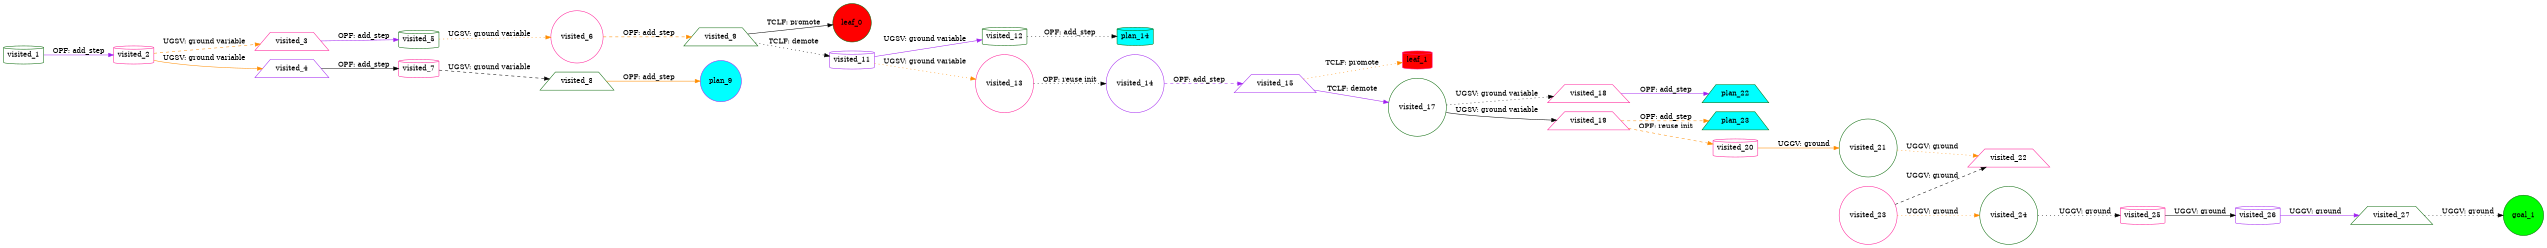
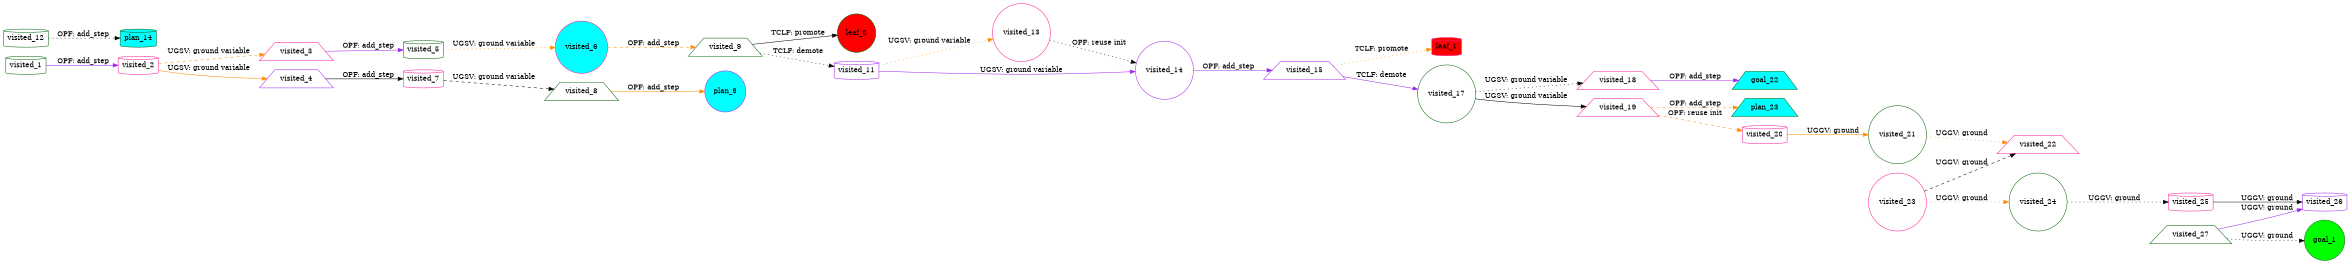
node "visited_6": fillcolor white -> cyan
edge "visited_11" -> "visited_12": now "visited_11" -> "visited_14"
edge "visited_14" -> "visited_15": style dashed -> solid
node "plan_22": label "plan_22" -> "goal_22"
edge "visited_26" -> "visited_27": reversed
